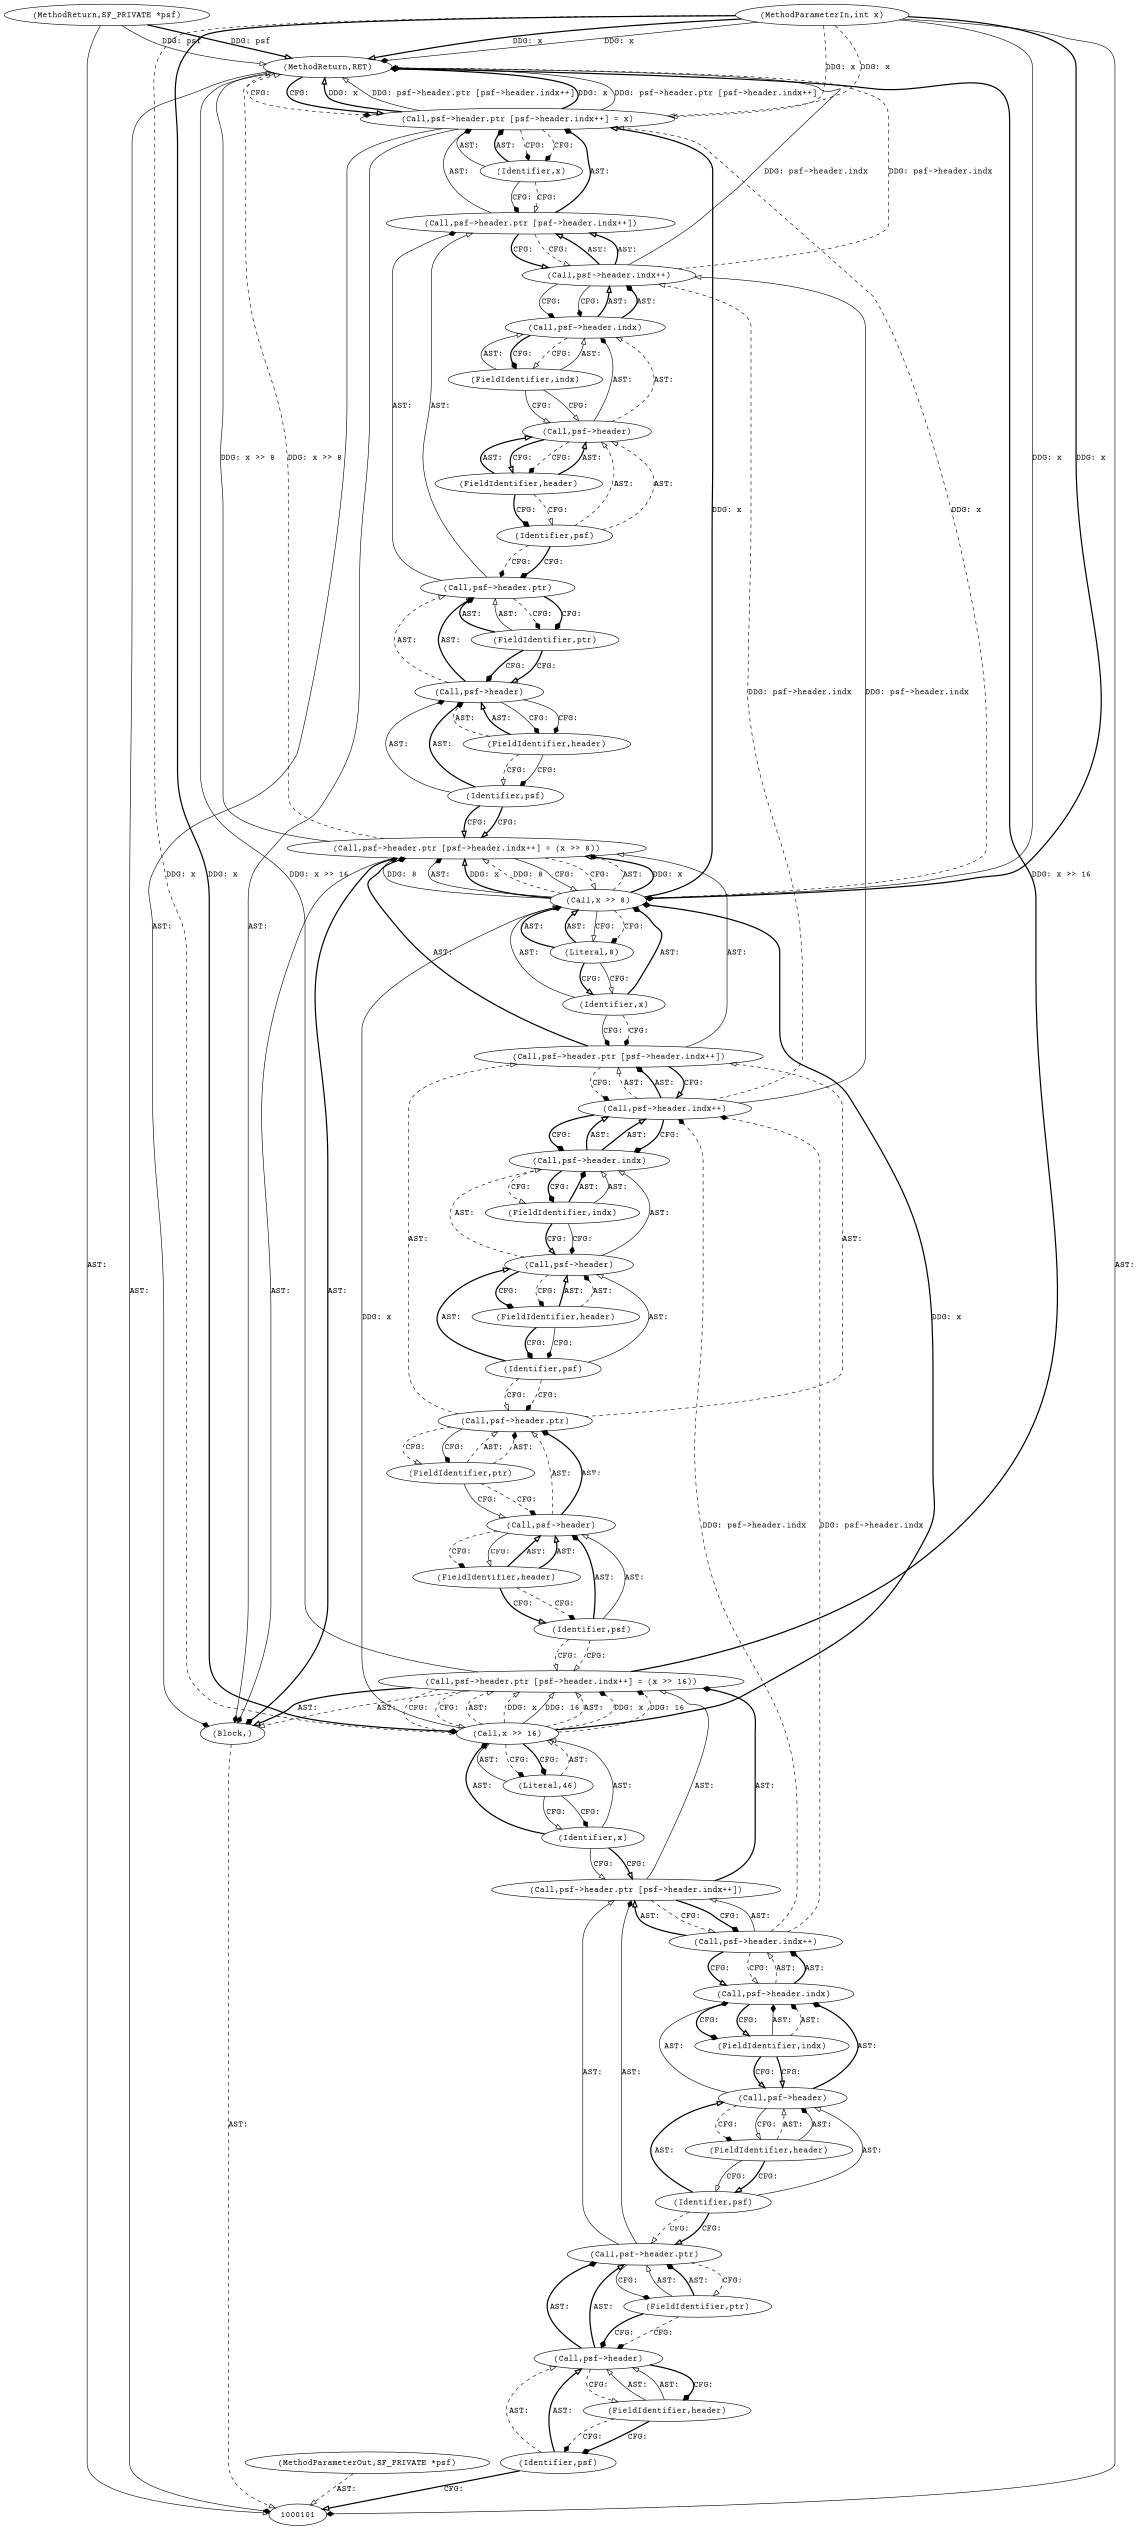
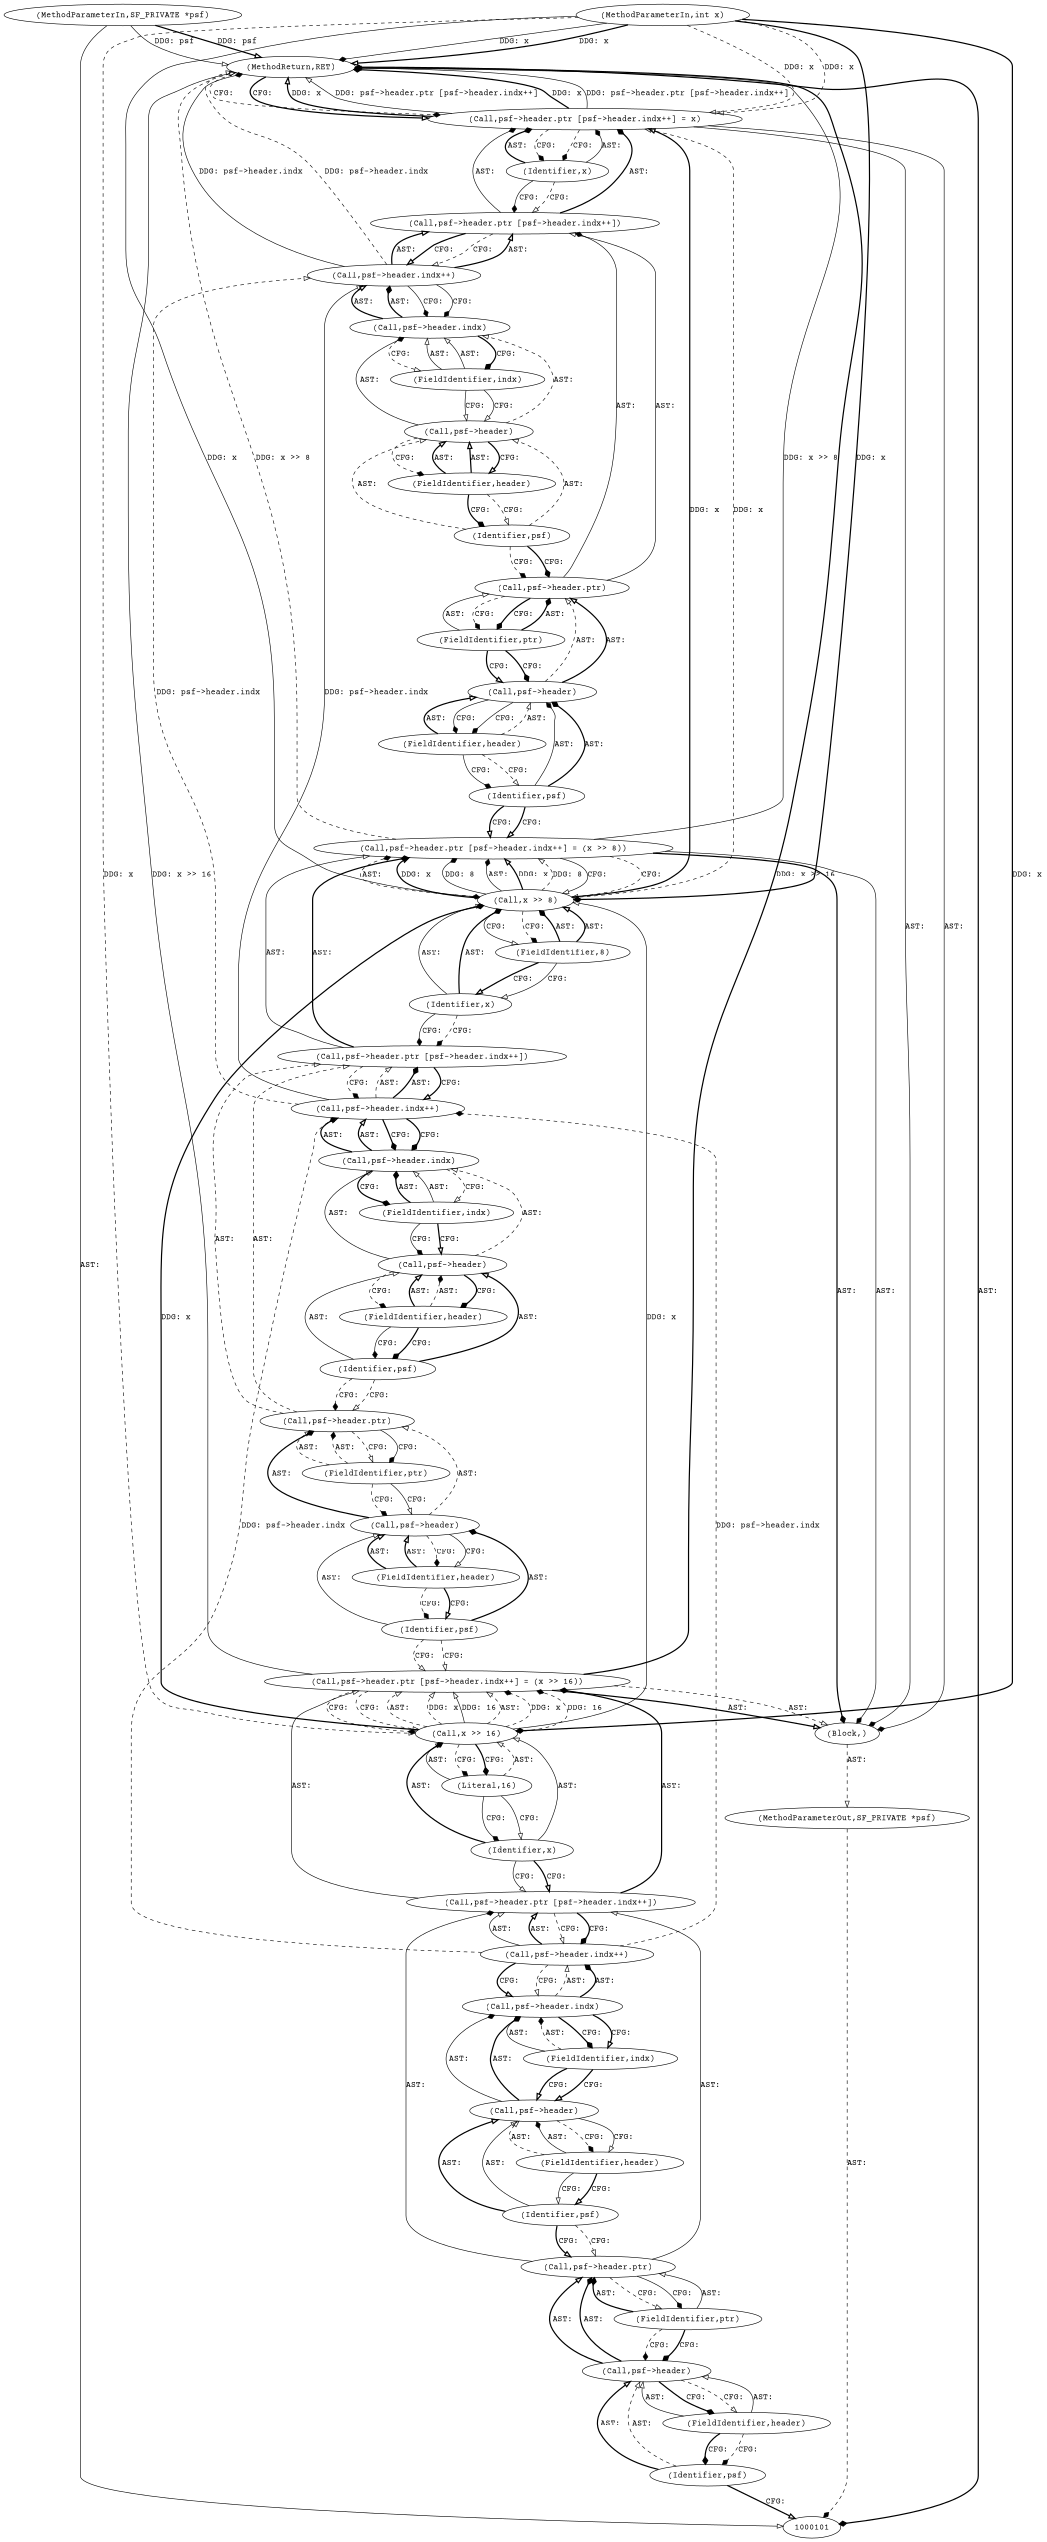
node "(MethodReturn,SF_PRIVATE *psf)": label "(MethodReturn,SF_PRIVATE *psf)" -> "(MethodParameterIn,SF_PRIVATE *psf)"
node "(Literal,8)": label "(Literal,8)" -> "(FieldIdentifier,8)"
edge "(MethodReturn,RET)" -> "1000101": style solid -> bold
edge "(MethodParameterIn,int x)" -> "1000101": removed, label "AST:"
node "(Literal,46)": label "(Literal,46)" -> "(Literal,16)"
edge "(Block,)" -> "1000101": now "(Block,)" -> "(MethodParameterOut,SF_PRIVATE *psf)"
edge "(MethodParameterOut,SF_PRIVATE *psf)" -> "1000101": arrowhead onormal -> diamond
